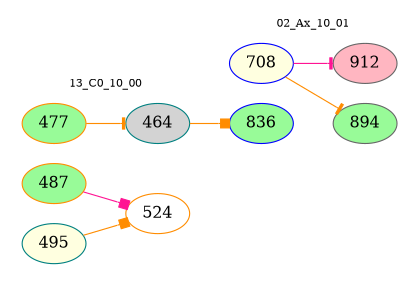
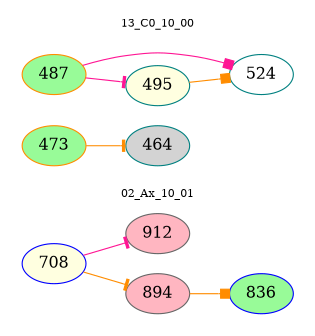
edge "487" -> "495": added
node "477": label "477" -> "473"
edge "464" -> "836": now "894" -> "836"
node "894": fillcolor palegreen -> lightpink
node "524": color darkorange -> teal
